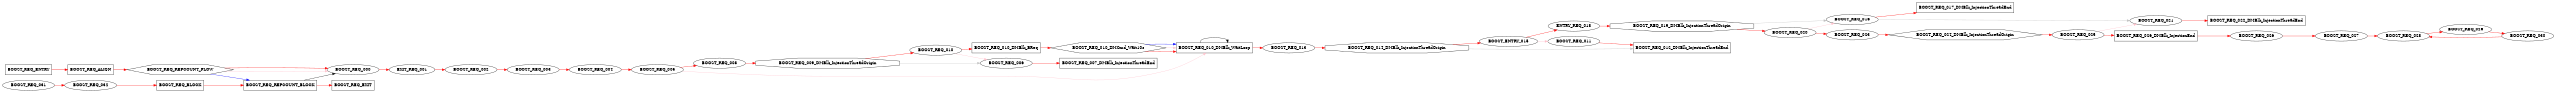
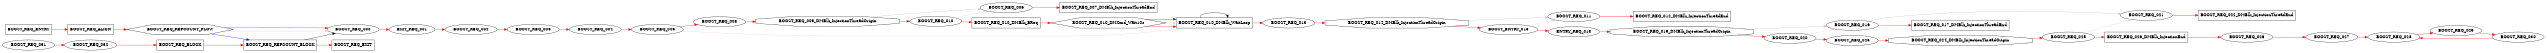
node "BOOST_REQ_024_DMBlk_InjectionThreadOrigin": shape hexagon -> octagon
edge "BOOST_REQ_014_DMBlk_InjectionThreadOrigin" -> "BOOST_REQ_012_DMBlk_InjectionThreadEnd": now "BOOST_REQ_014_DMBlk_InjectionThreadOrigin" -> "BOOST_REQ_011"
